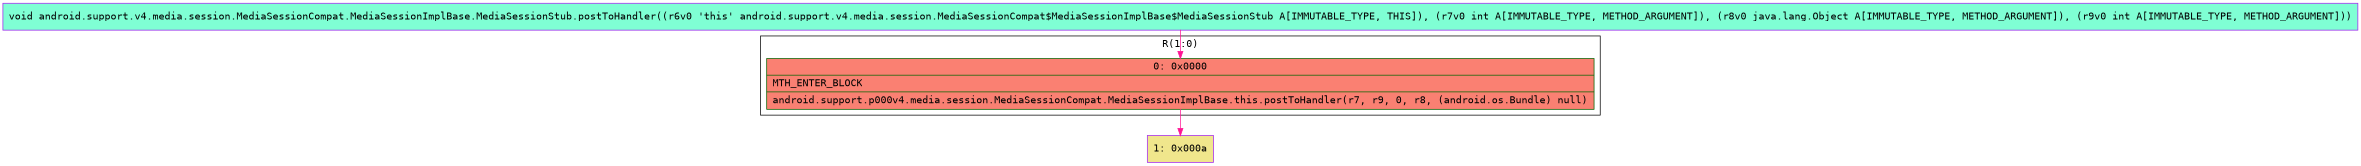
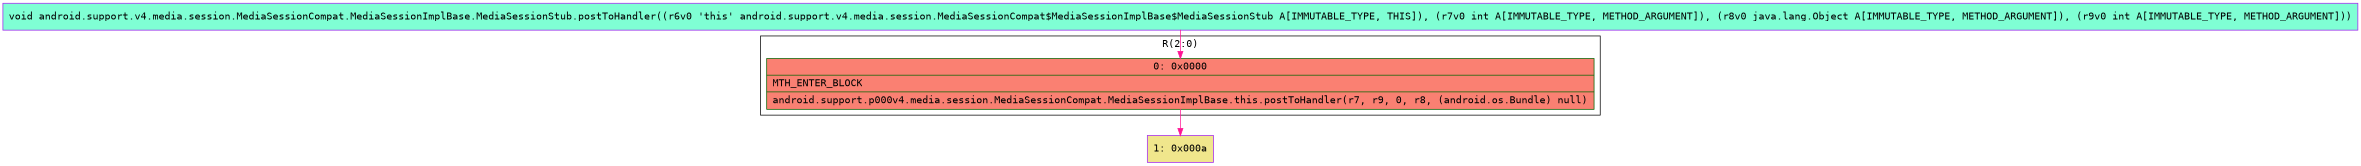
cluster "R(1:0)": label "R(1:0)" -> "R(2:0)"
